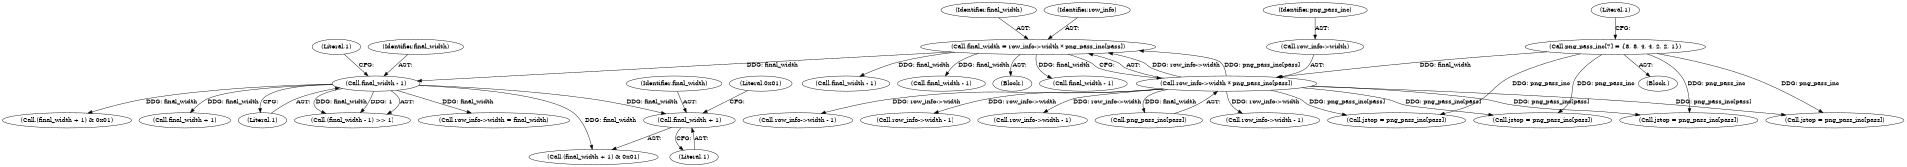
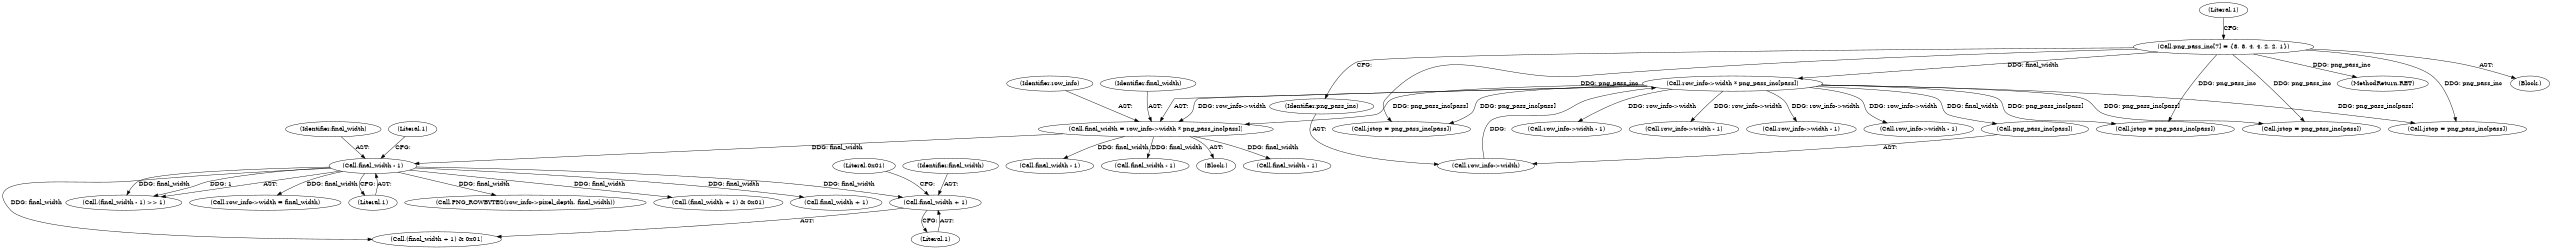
edge "(Call,png_pass_inc[7] = {8, 8, 4, 4, 2, 2, 1})" -> "(Identifier,png_pass_inc)": added, label "CFG:"
edge "(Call,row_info->width)" -> "(Call,row_info->width * png_pass_inc[pass])": label "AST: " -> "DDG: "
edge "(Call,final_width = row_info->width * png_pass_inc[pass])" -> "(Call,row_info->width * png_pass_inc[pass])": removed, label "CFG:"
node "(MethodReturn,RET)": added
edge "(Call,png_pass_inc[pass])" -> "(Call,row_info->width * png_pass_inc[pass])": now "(Call,png_pass_inc[pass])" -> "(Call,row_info->width)"
node "(Call,PNG_ROWBYTES(row_info->pixel_depth, final_width))": added
